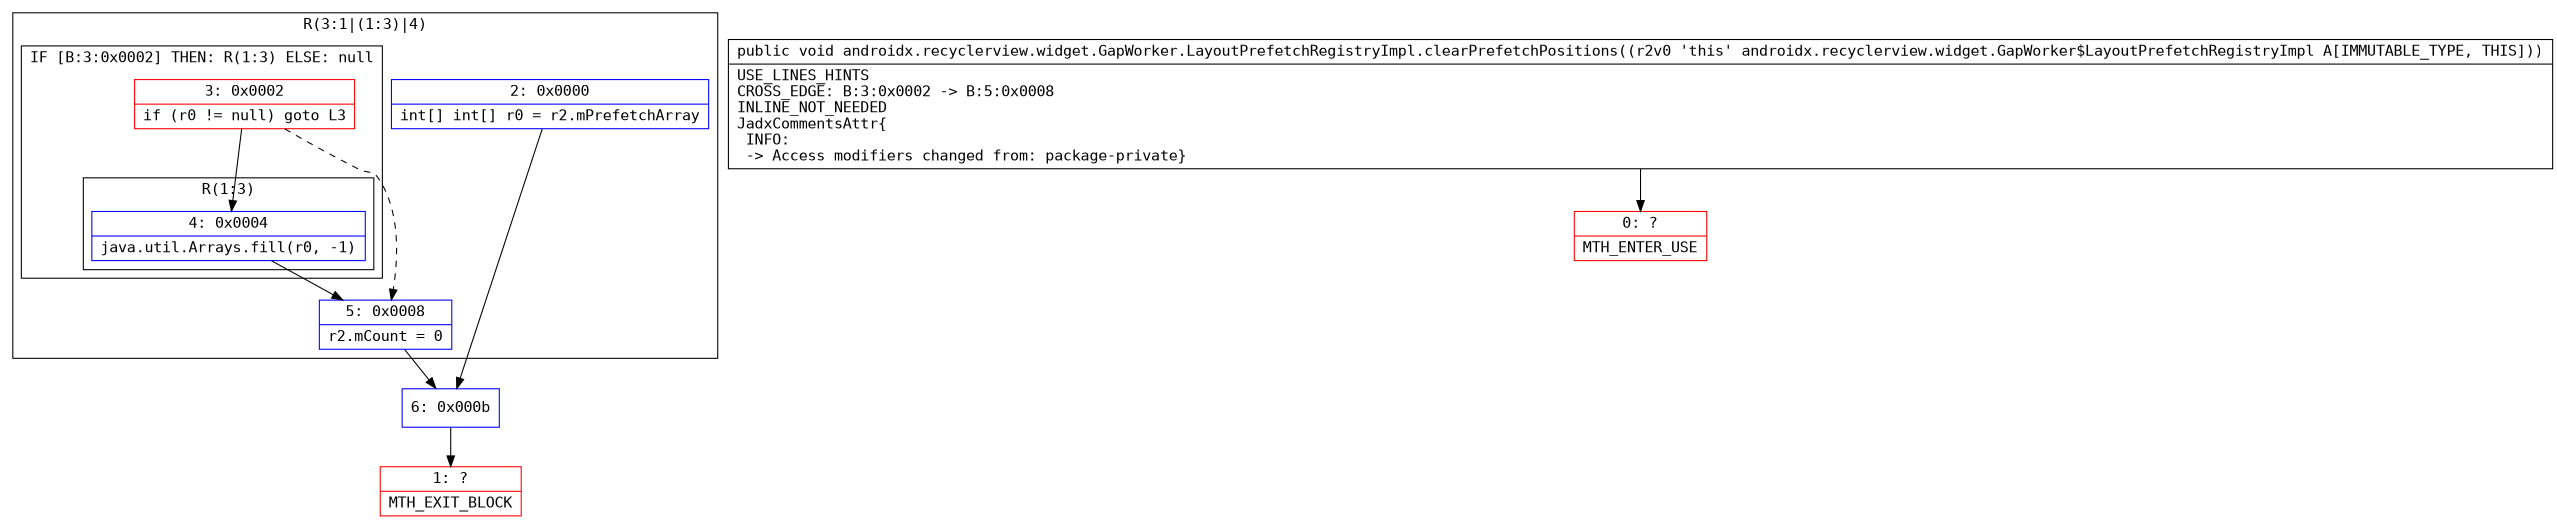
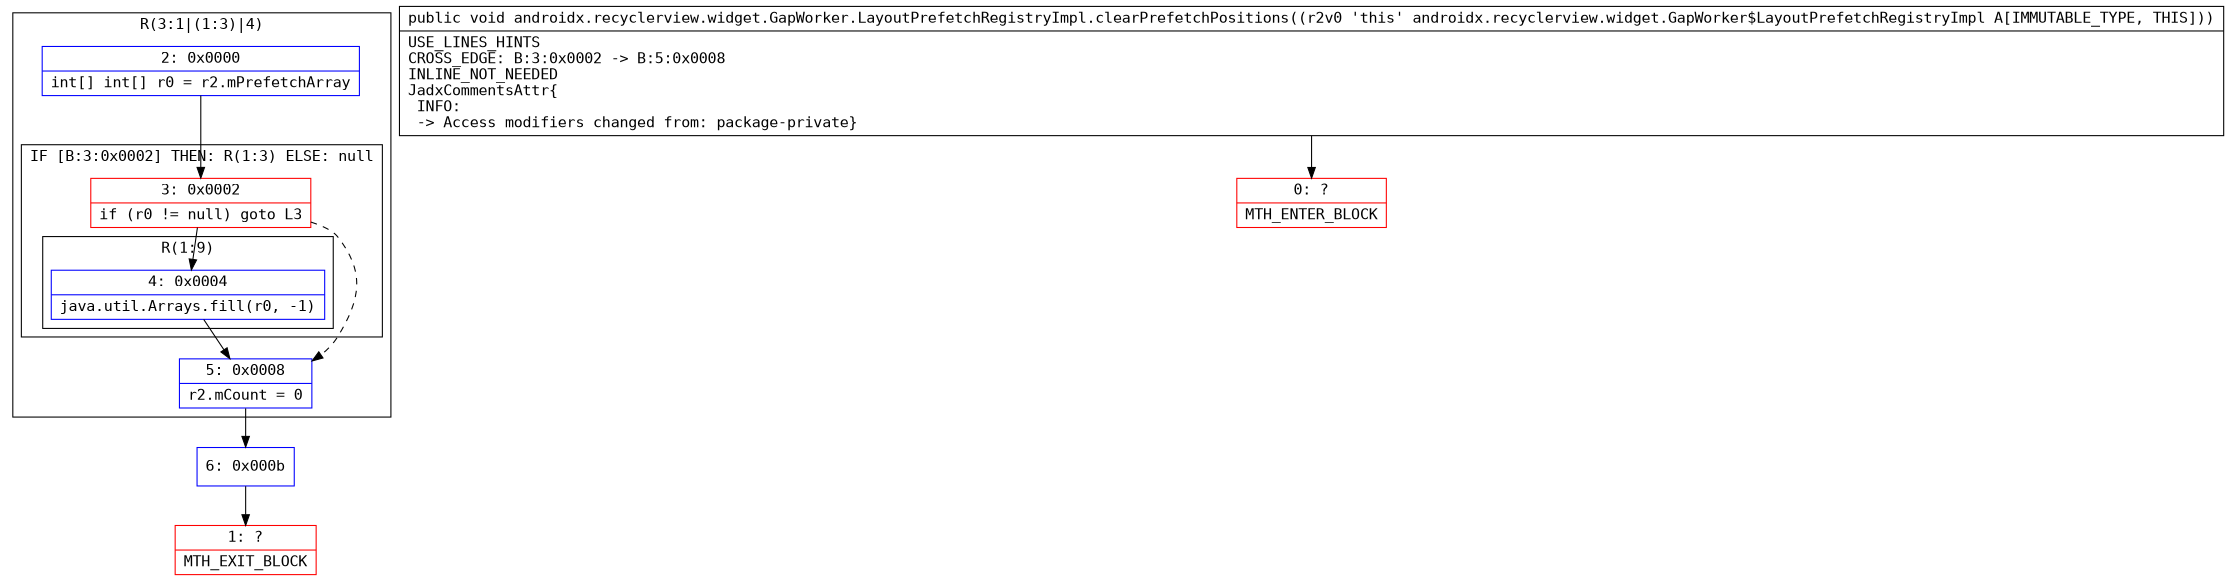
cluster "R(1:3)": label "R(1:3)" -> "R(1:9)"
node "0: ?": text "MTH_ENTER_USE" -> "MTH_ENTER_BLOCK"
edge "2: 0x0000" -> "6: 0x000b": now "2: 0x0000" -> "3: 0x0002"
